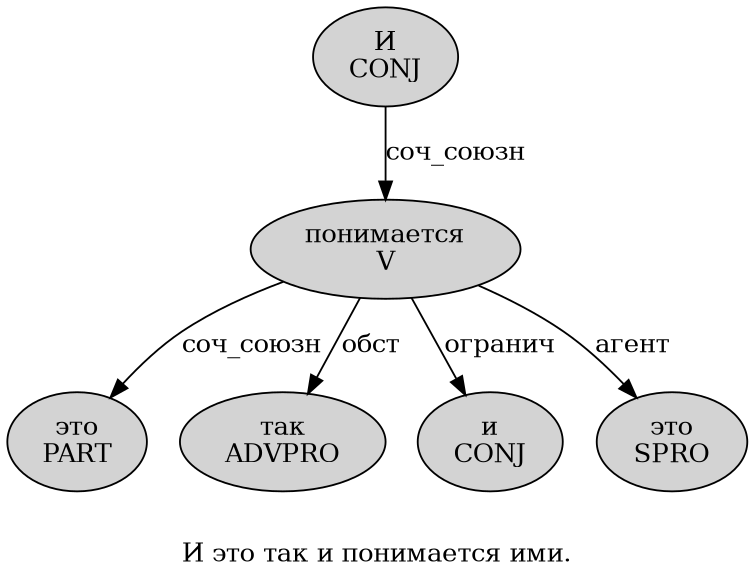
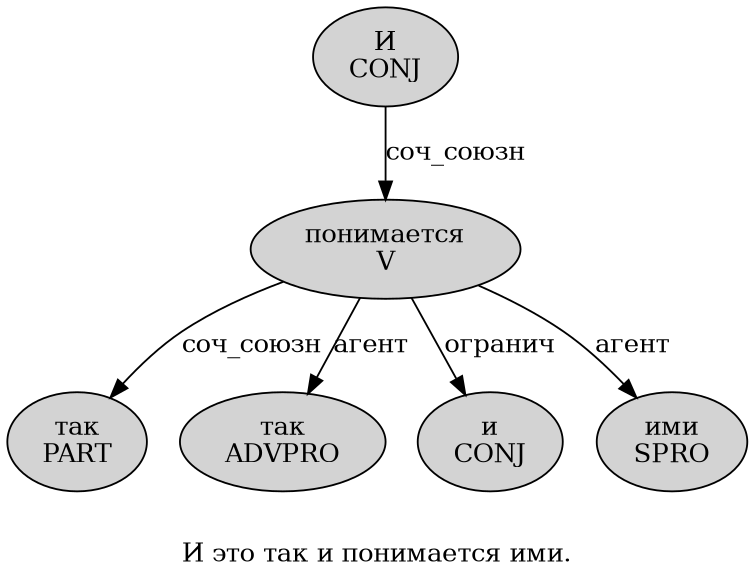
edge "понимается V" -> "так ADVPRO": label "обст" -> "агент"
node "это PART": label "это PART" -> "так PART"
node "это SPRO": label "это SPRO" -> "ими SPRO"
